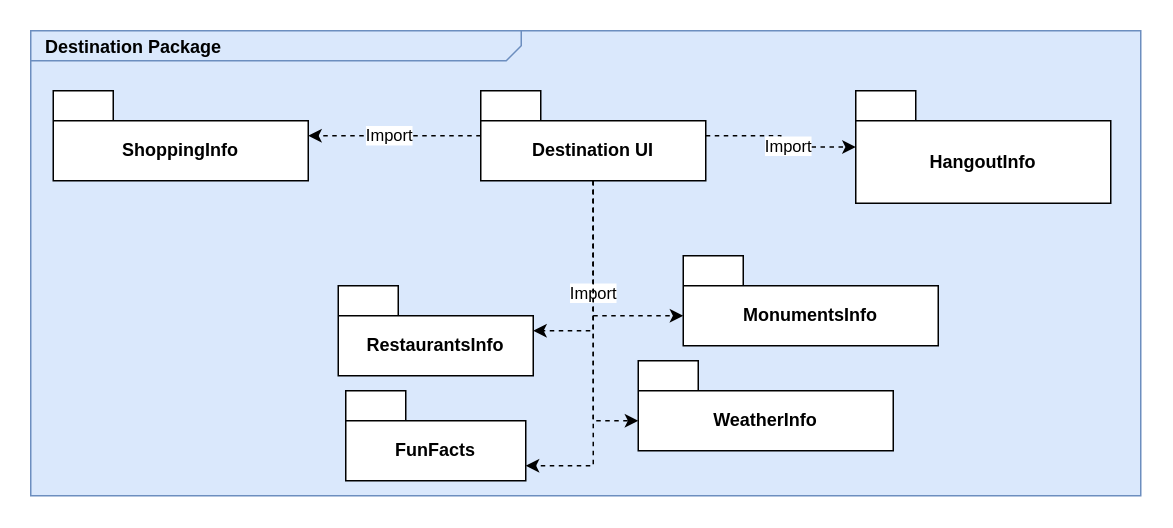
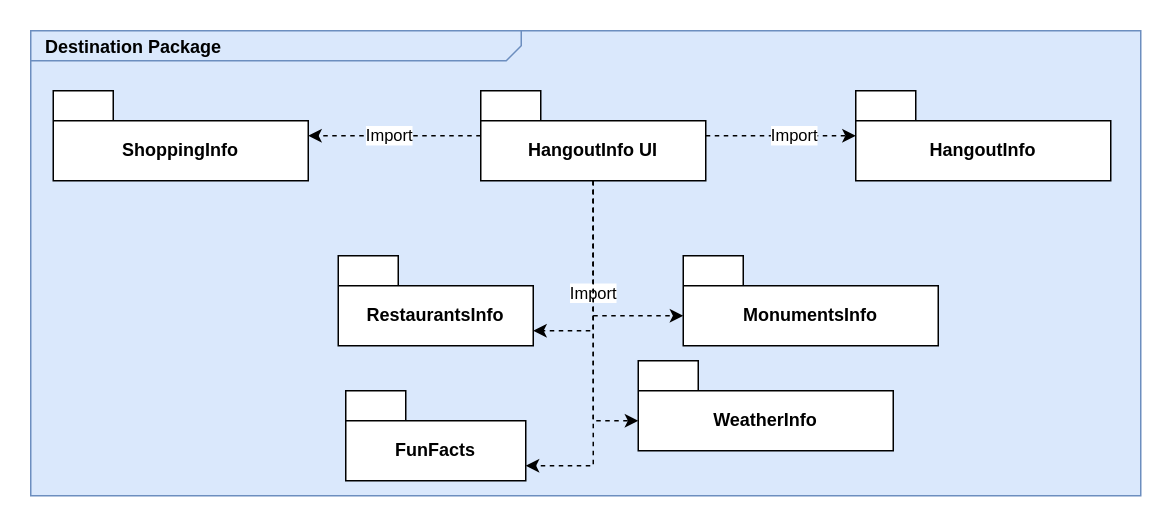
node "HangoutInfo": size 255x113 -> 255x90
node "Destination UI": label "Destination UI" -> "HangoutInfo UI"
node "RestaurantsInfo": moved (436, 331) -> (436, 301)
